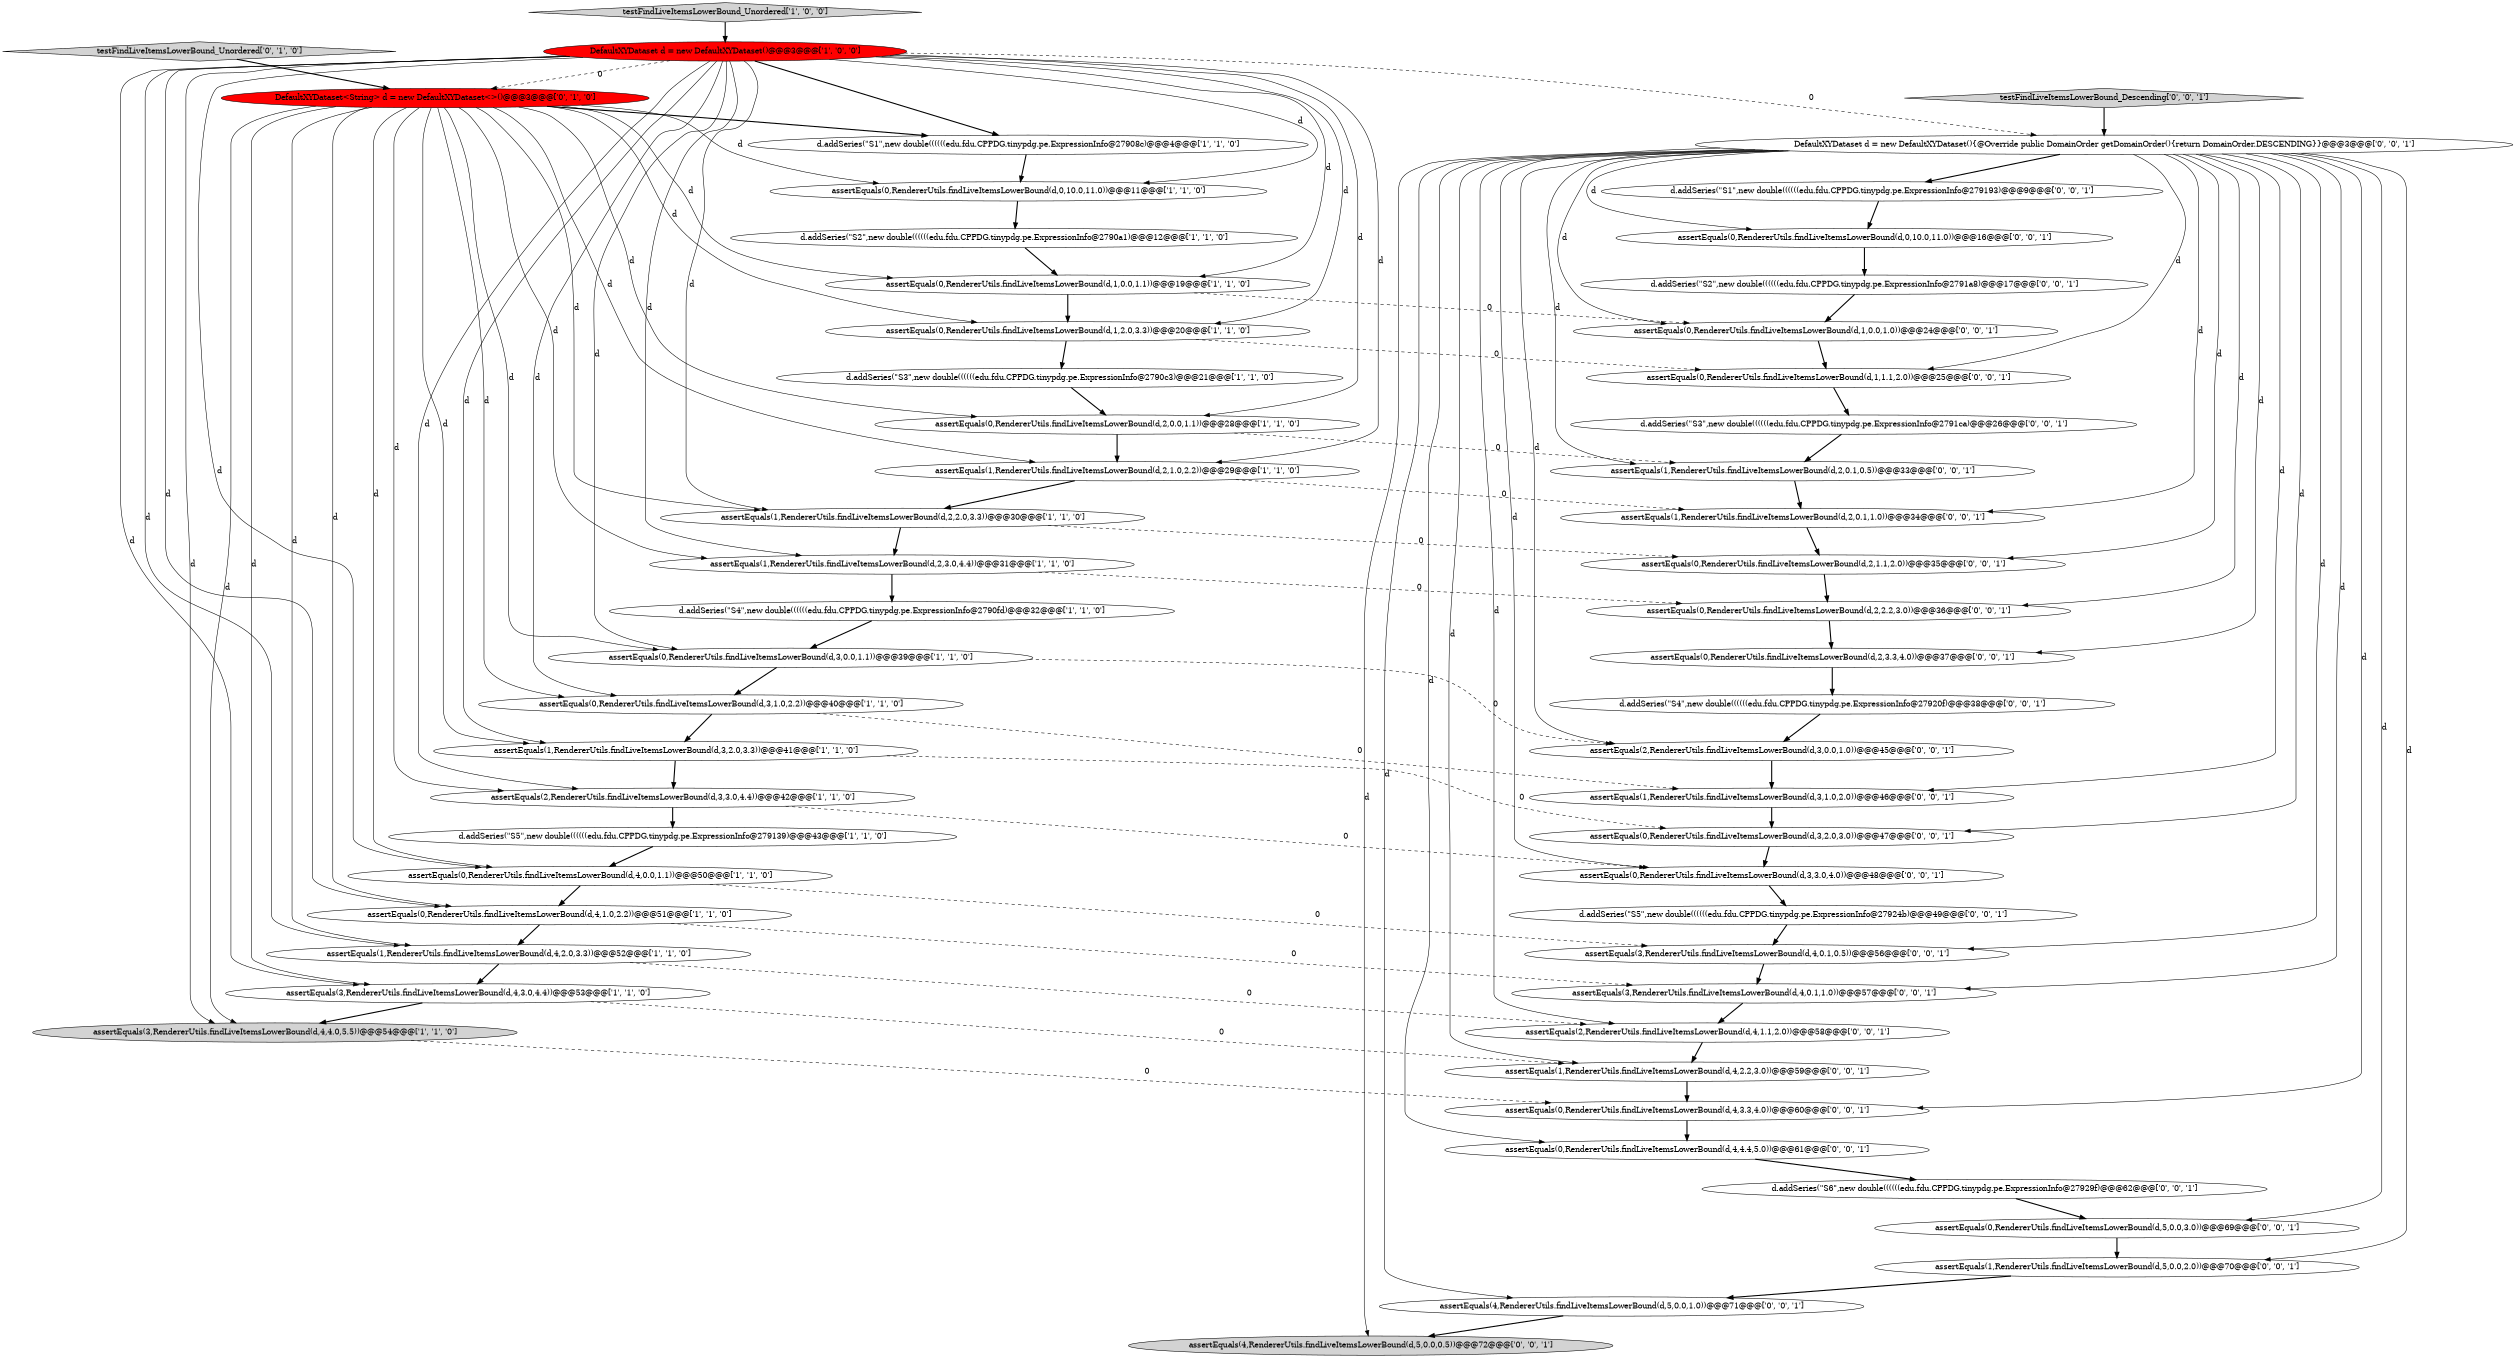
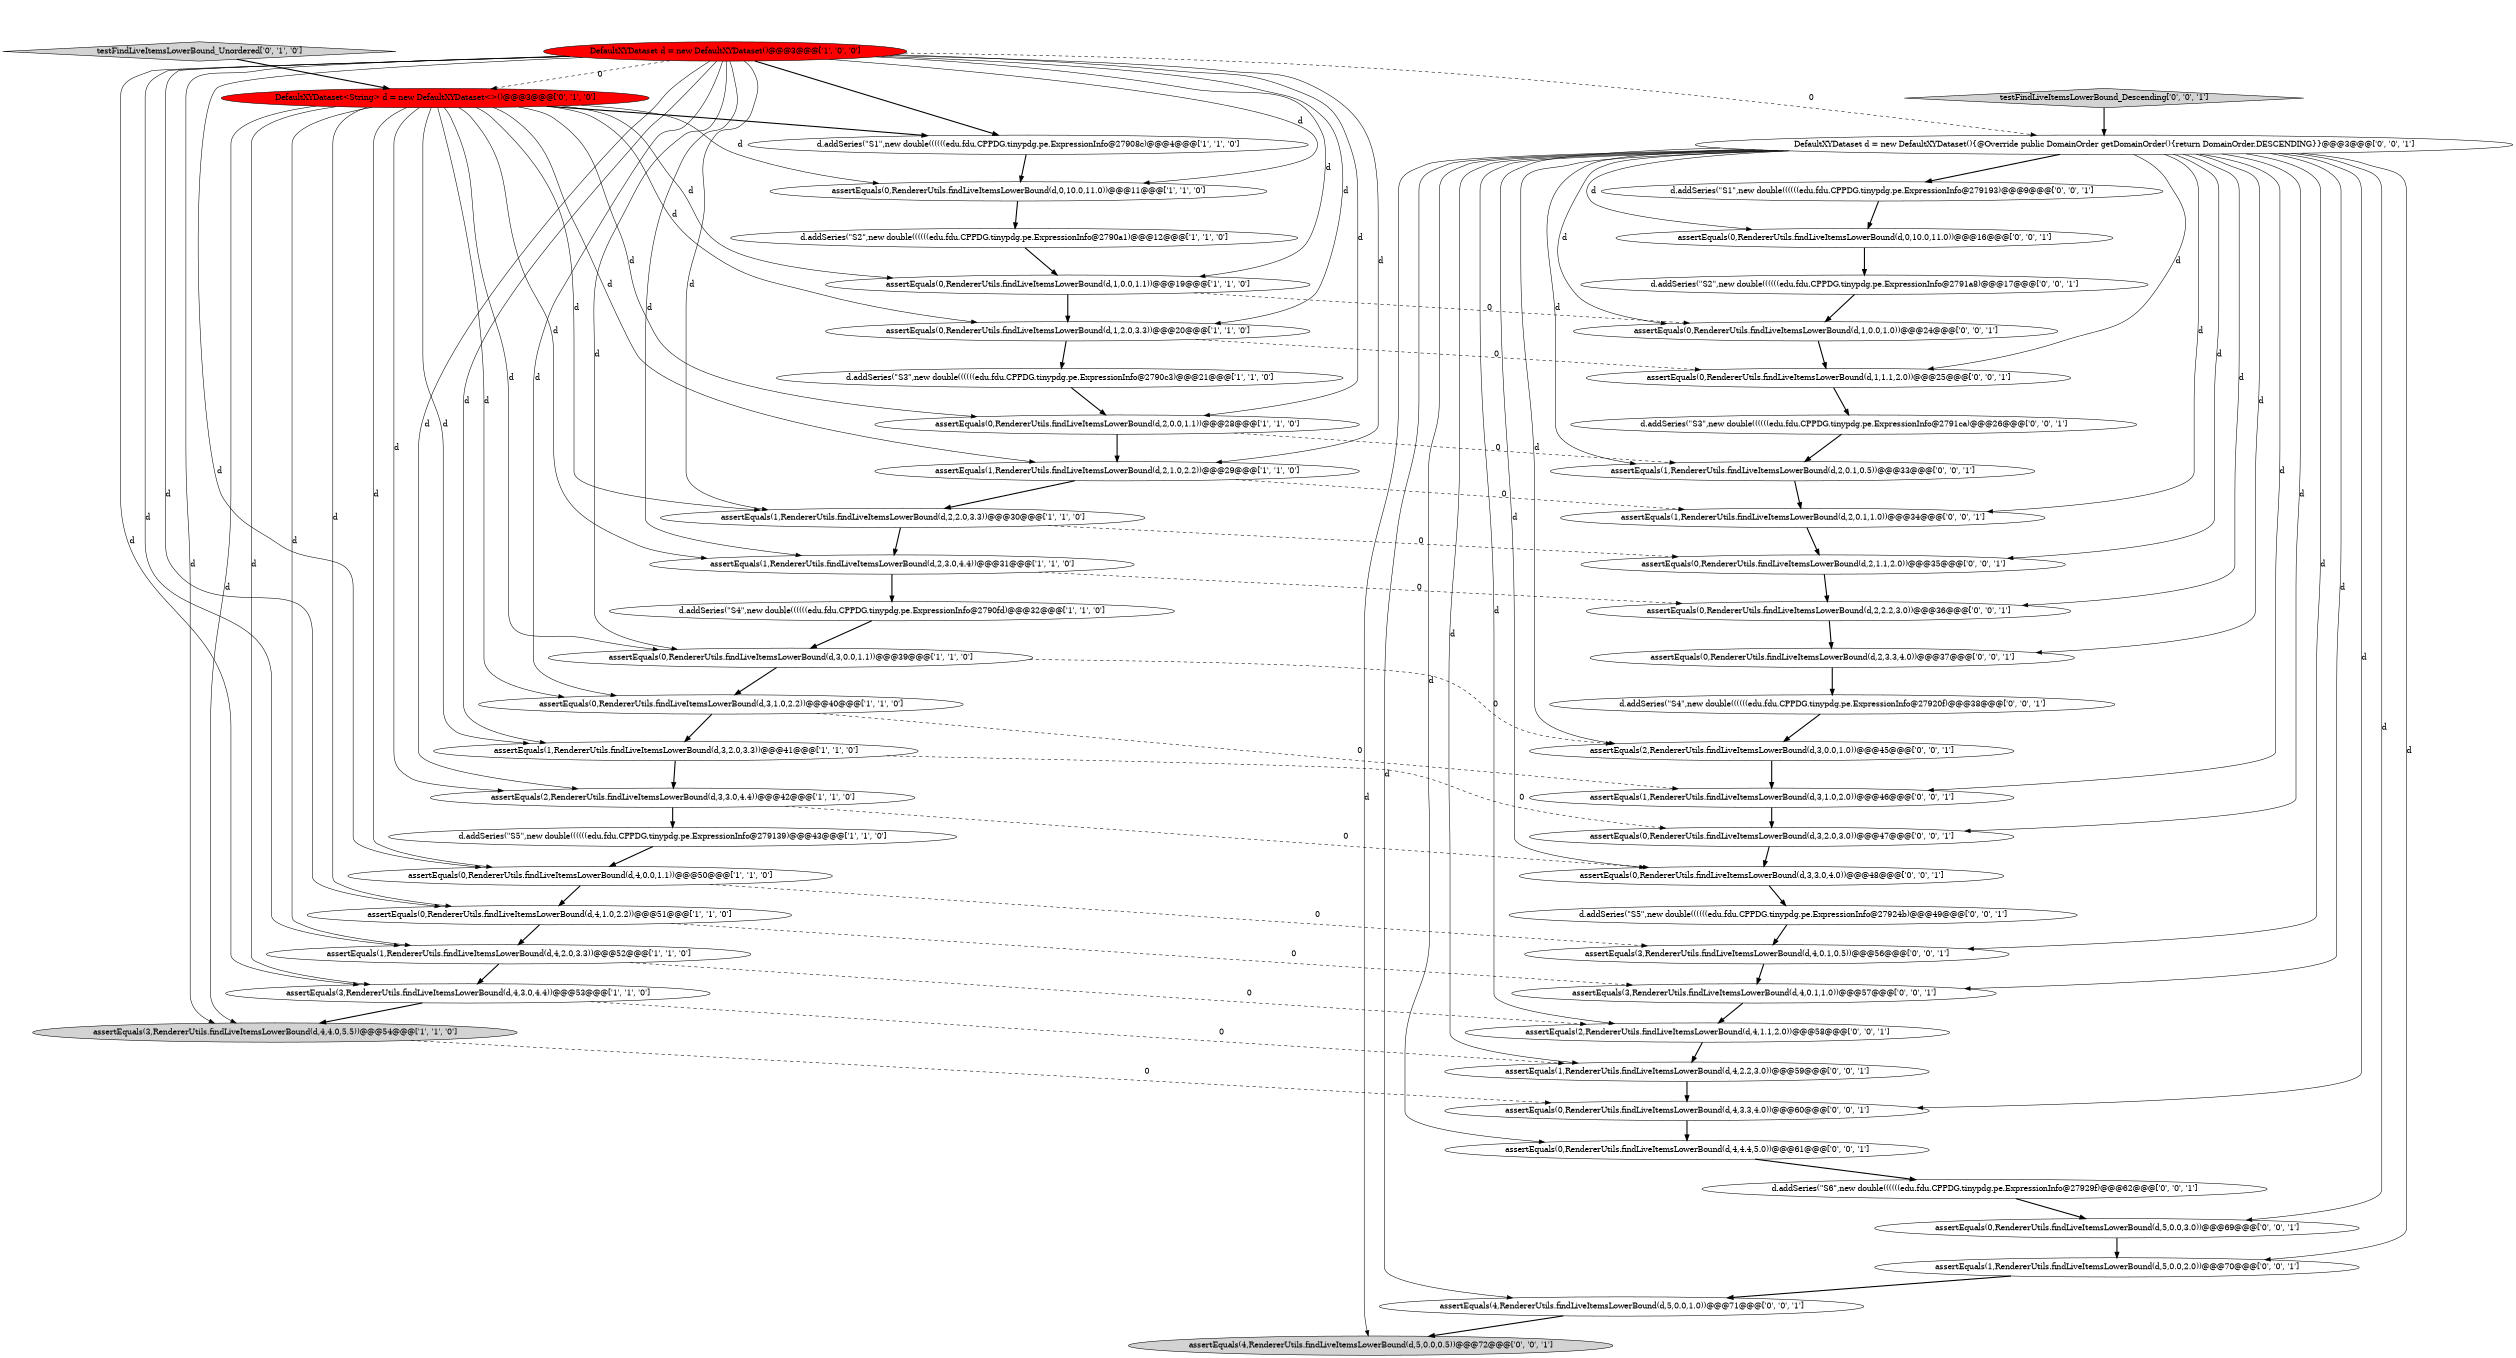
node "testFindLiveItemsLowerBound_Unordered['1', '0', '0']": removed
